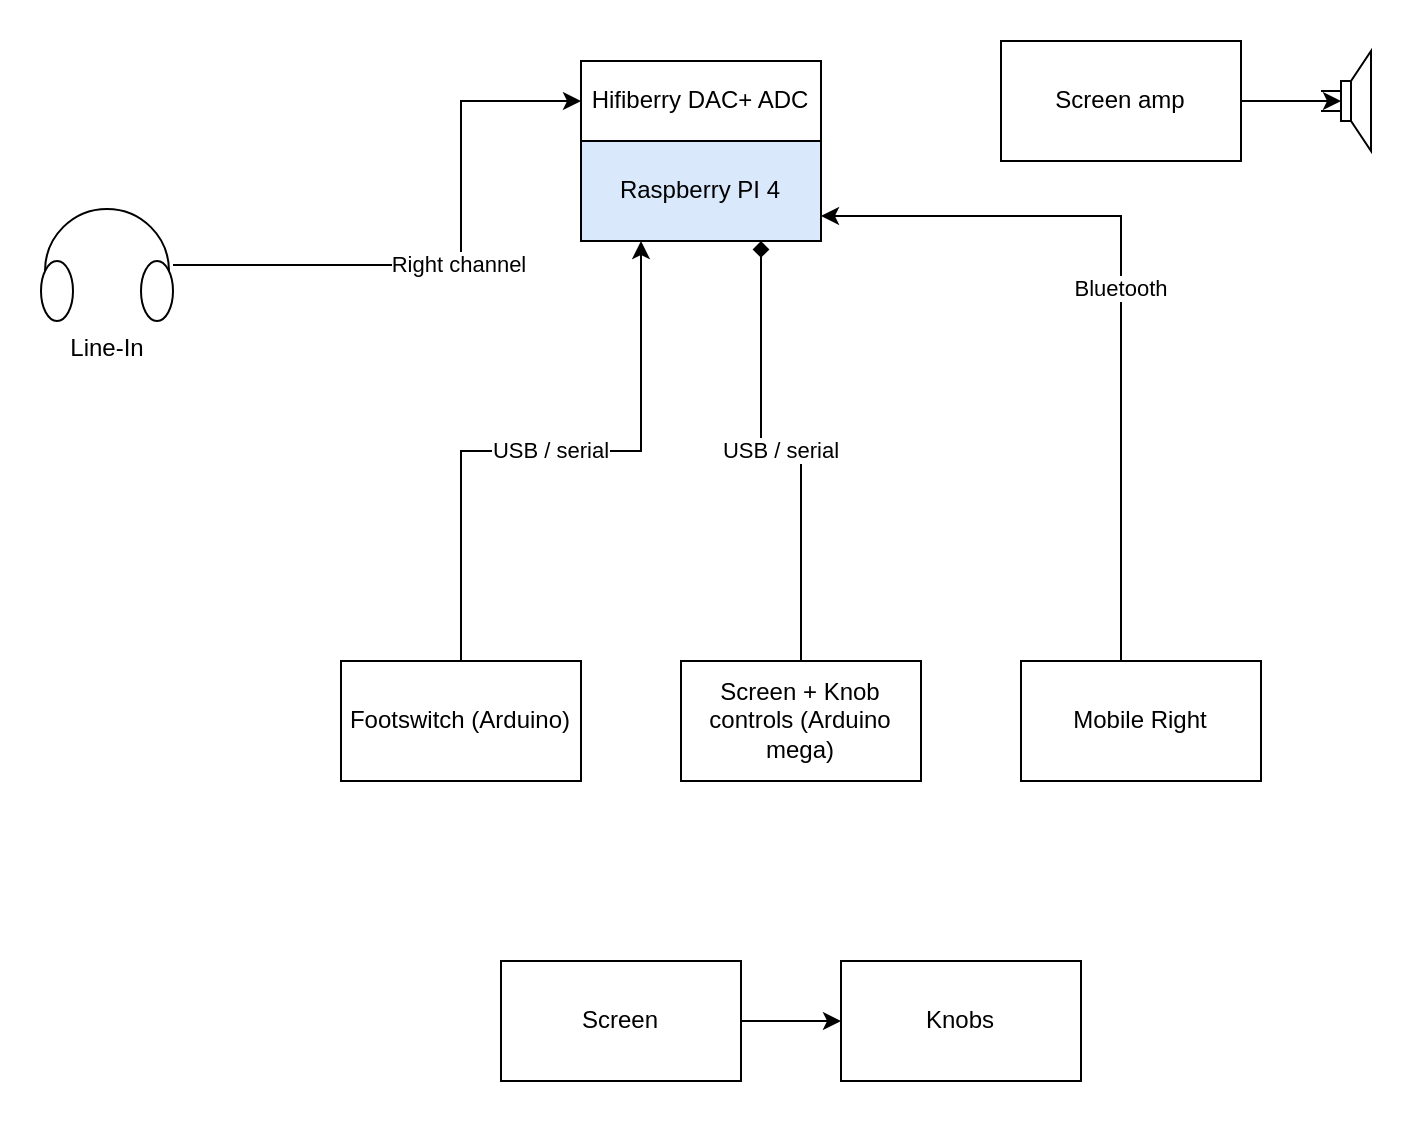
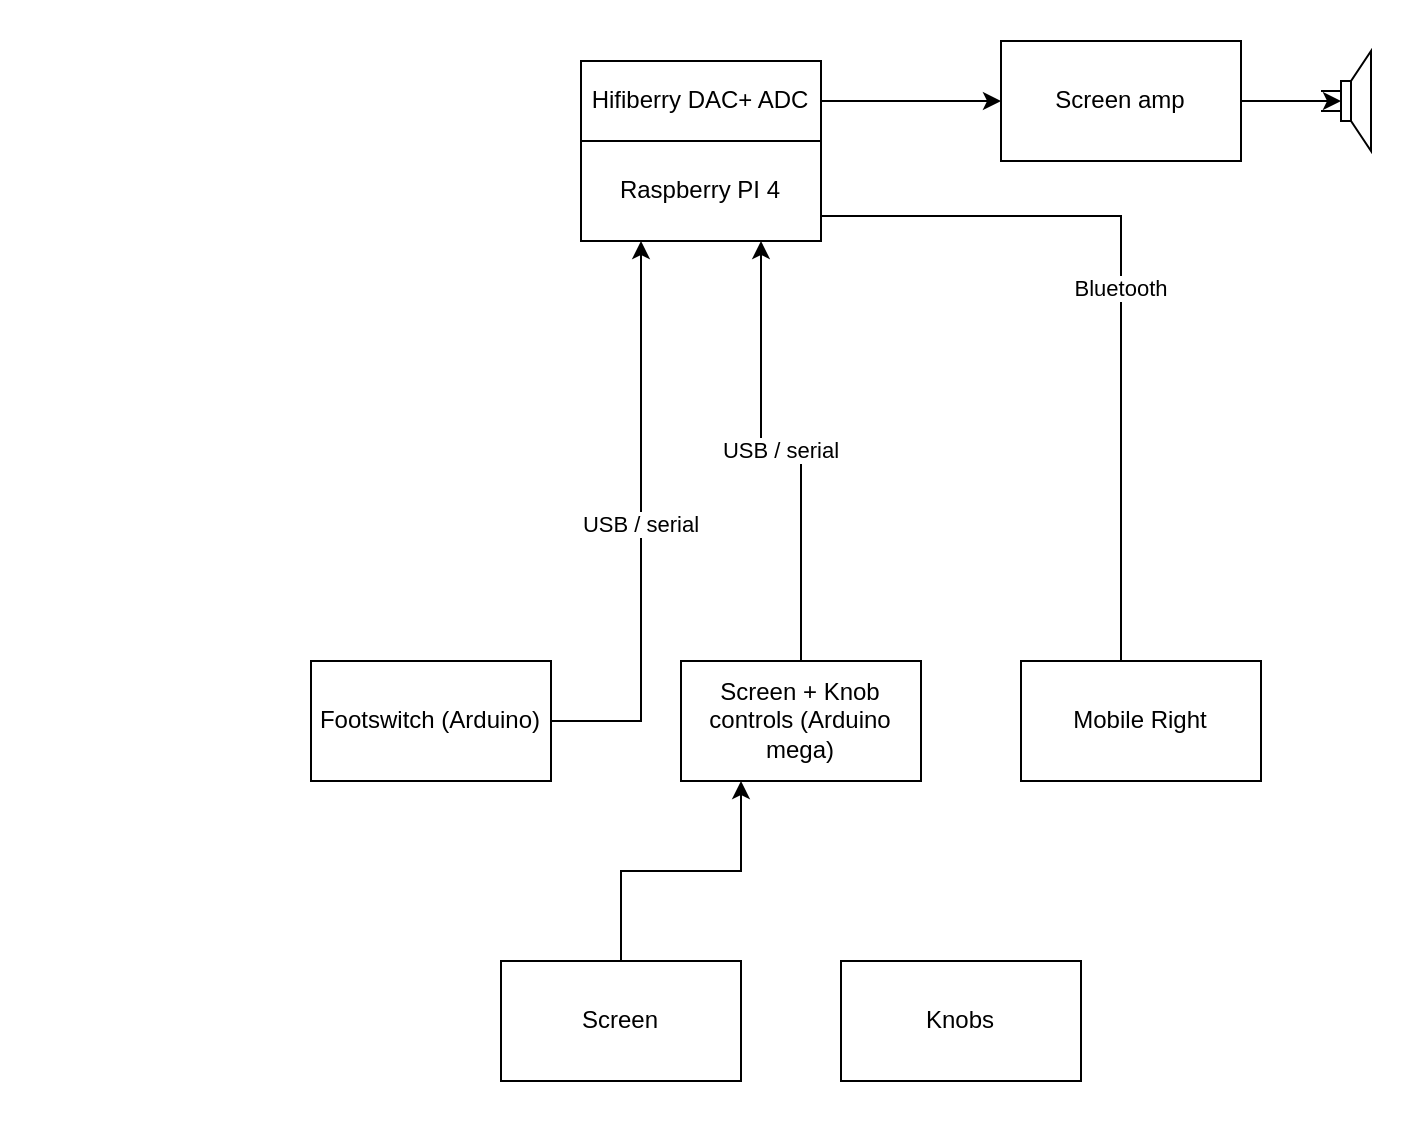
edge "Hifiberry DAC+ ADC" -> "Raspberry PI 4": now "Hifiberry DAC+ ADC" -> "Screen amp"
node "Raspberry PI 4": fillcolor #dae8fc -> #ffffff
edge "Mobile Right" -> "Raspberry PI 4": arrowhead classic -> none
edge "Screen + Knob controls (Arduino mega)" -> "Raspberry PI 4": arrowhead diamond -> classic
node "Line-In": removed
edge "Line-In" -> "Hifiberry DAC+ ADC": removed, label "Right channel"
node "Footswitch (Arduino)": moved (461, 721) -> (431, 721)
edge "Screen" -> "Knobs": now "Screen" -> "Screen + Knob controls (Arduino mega)"
